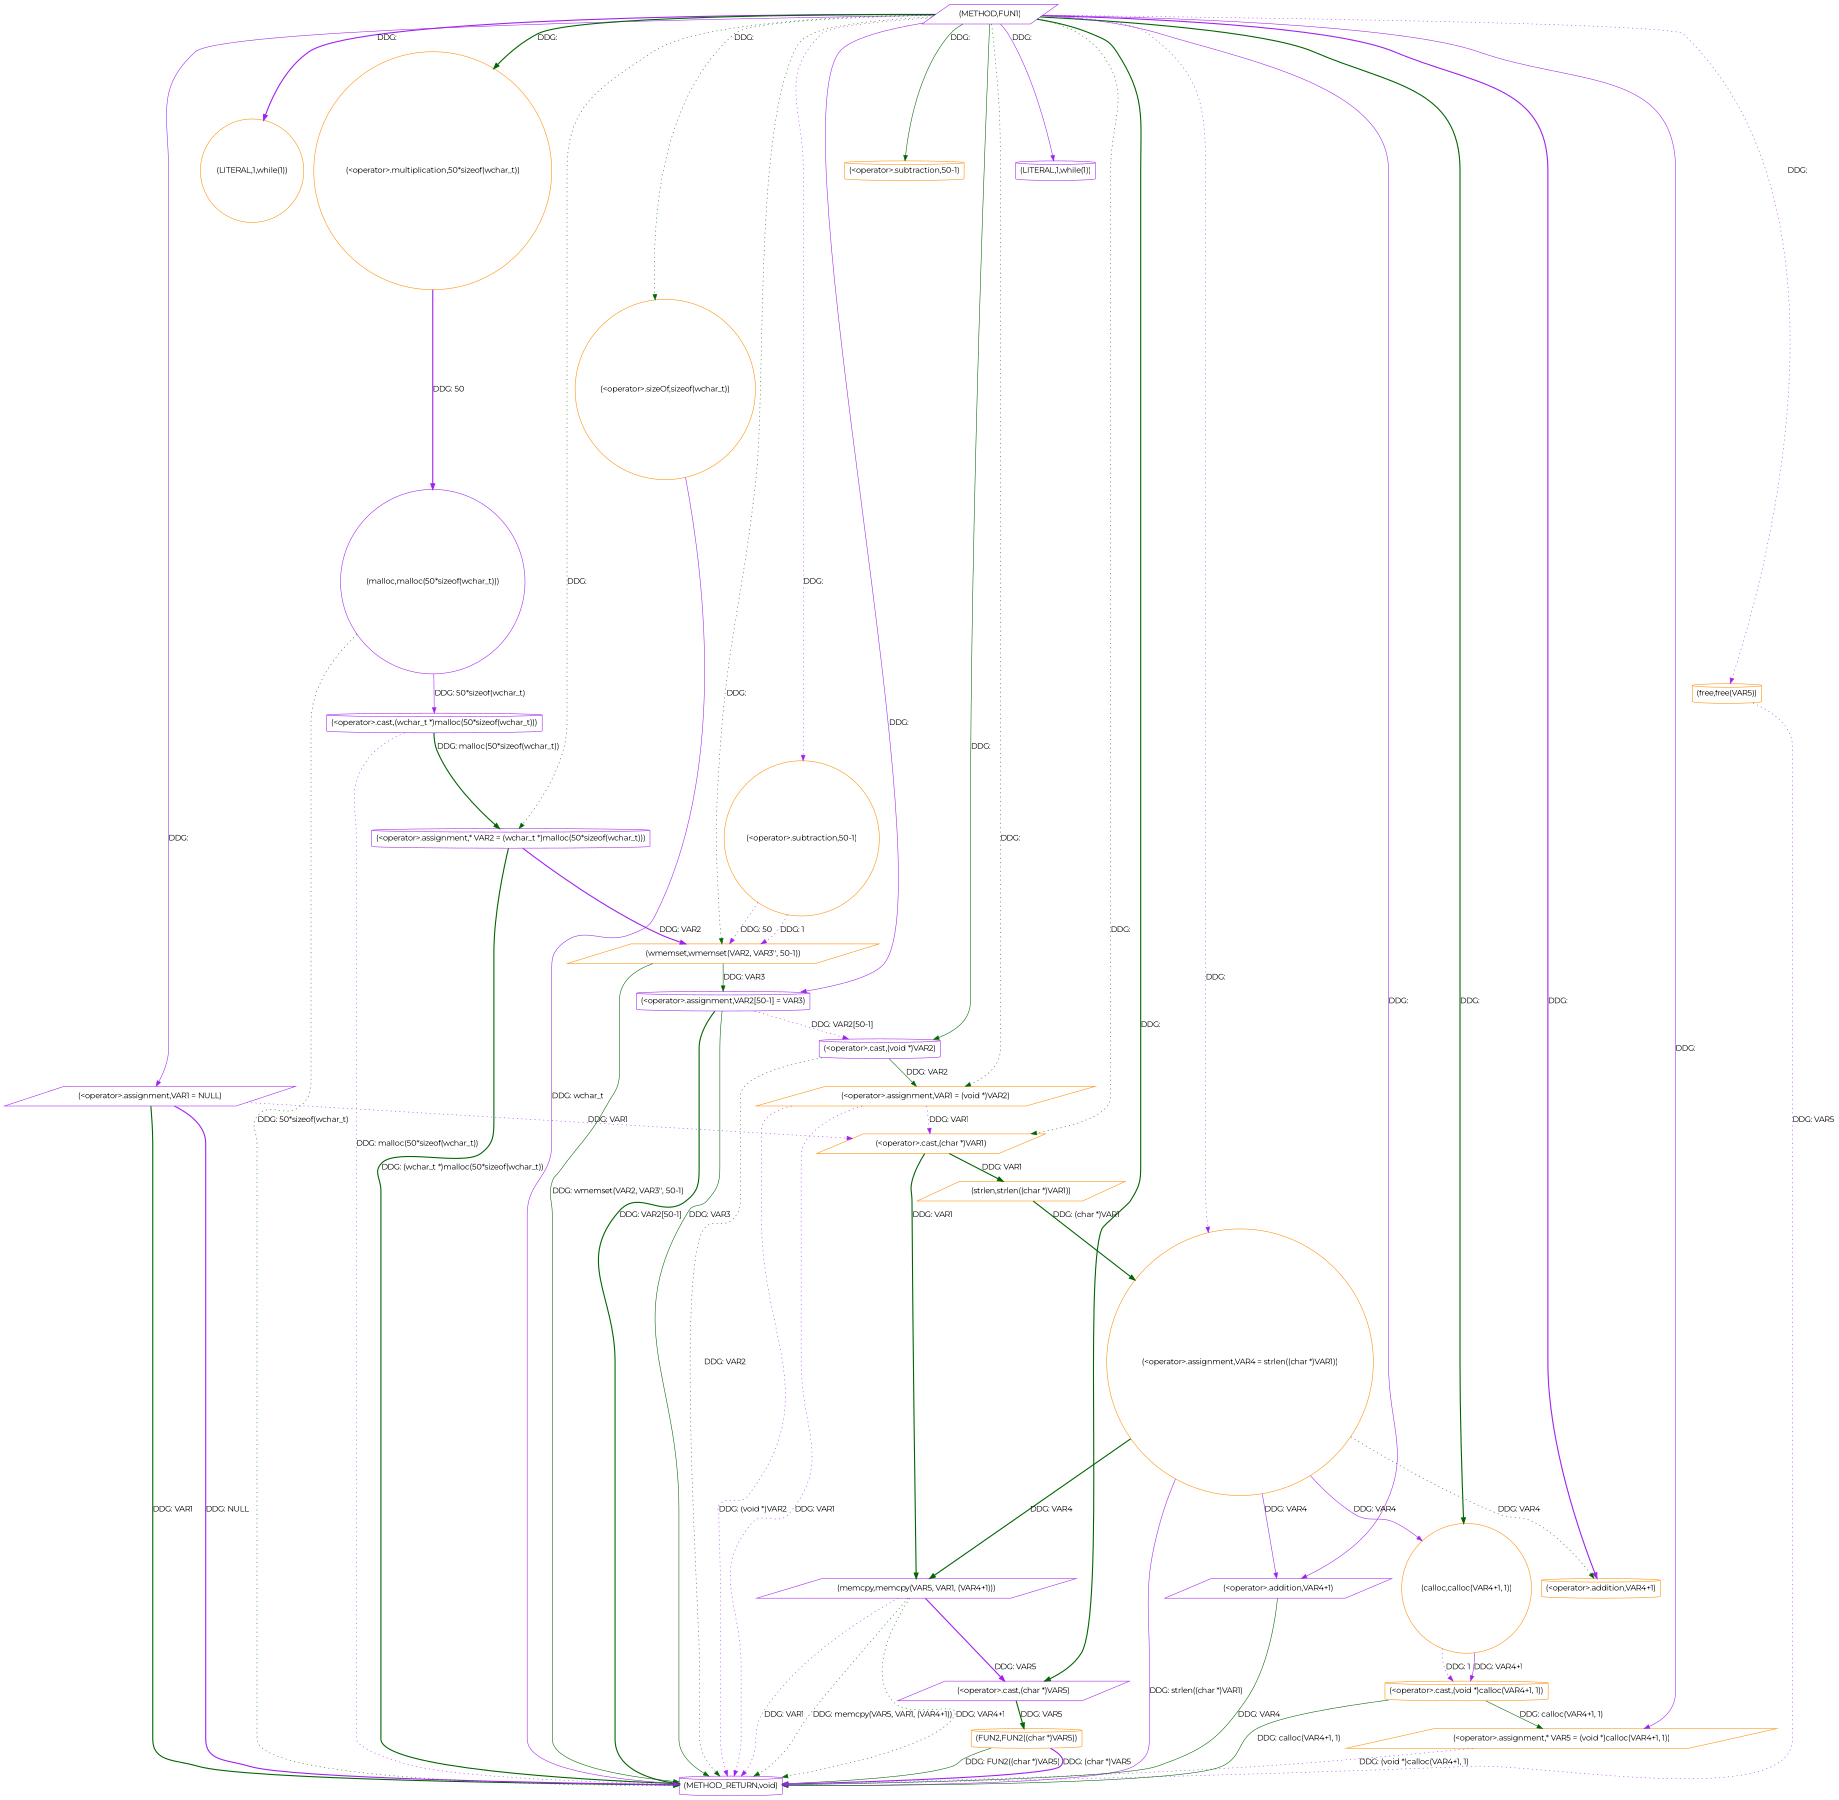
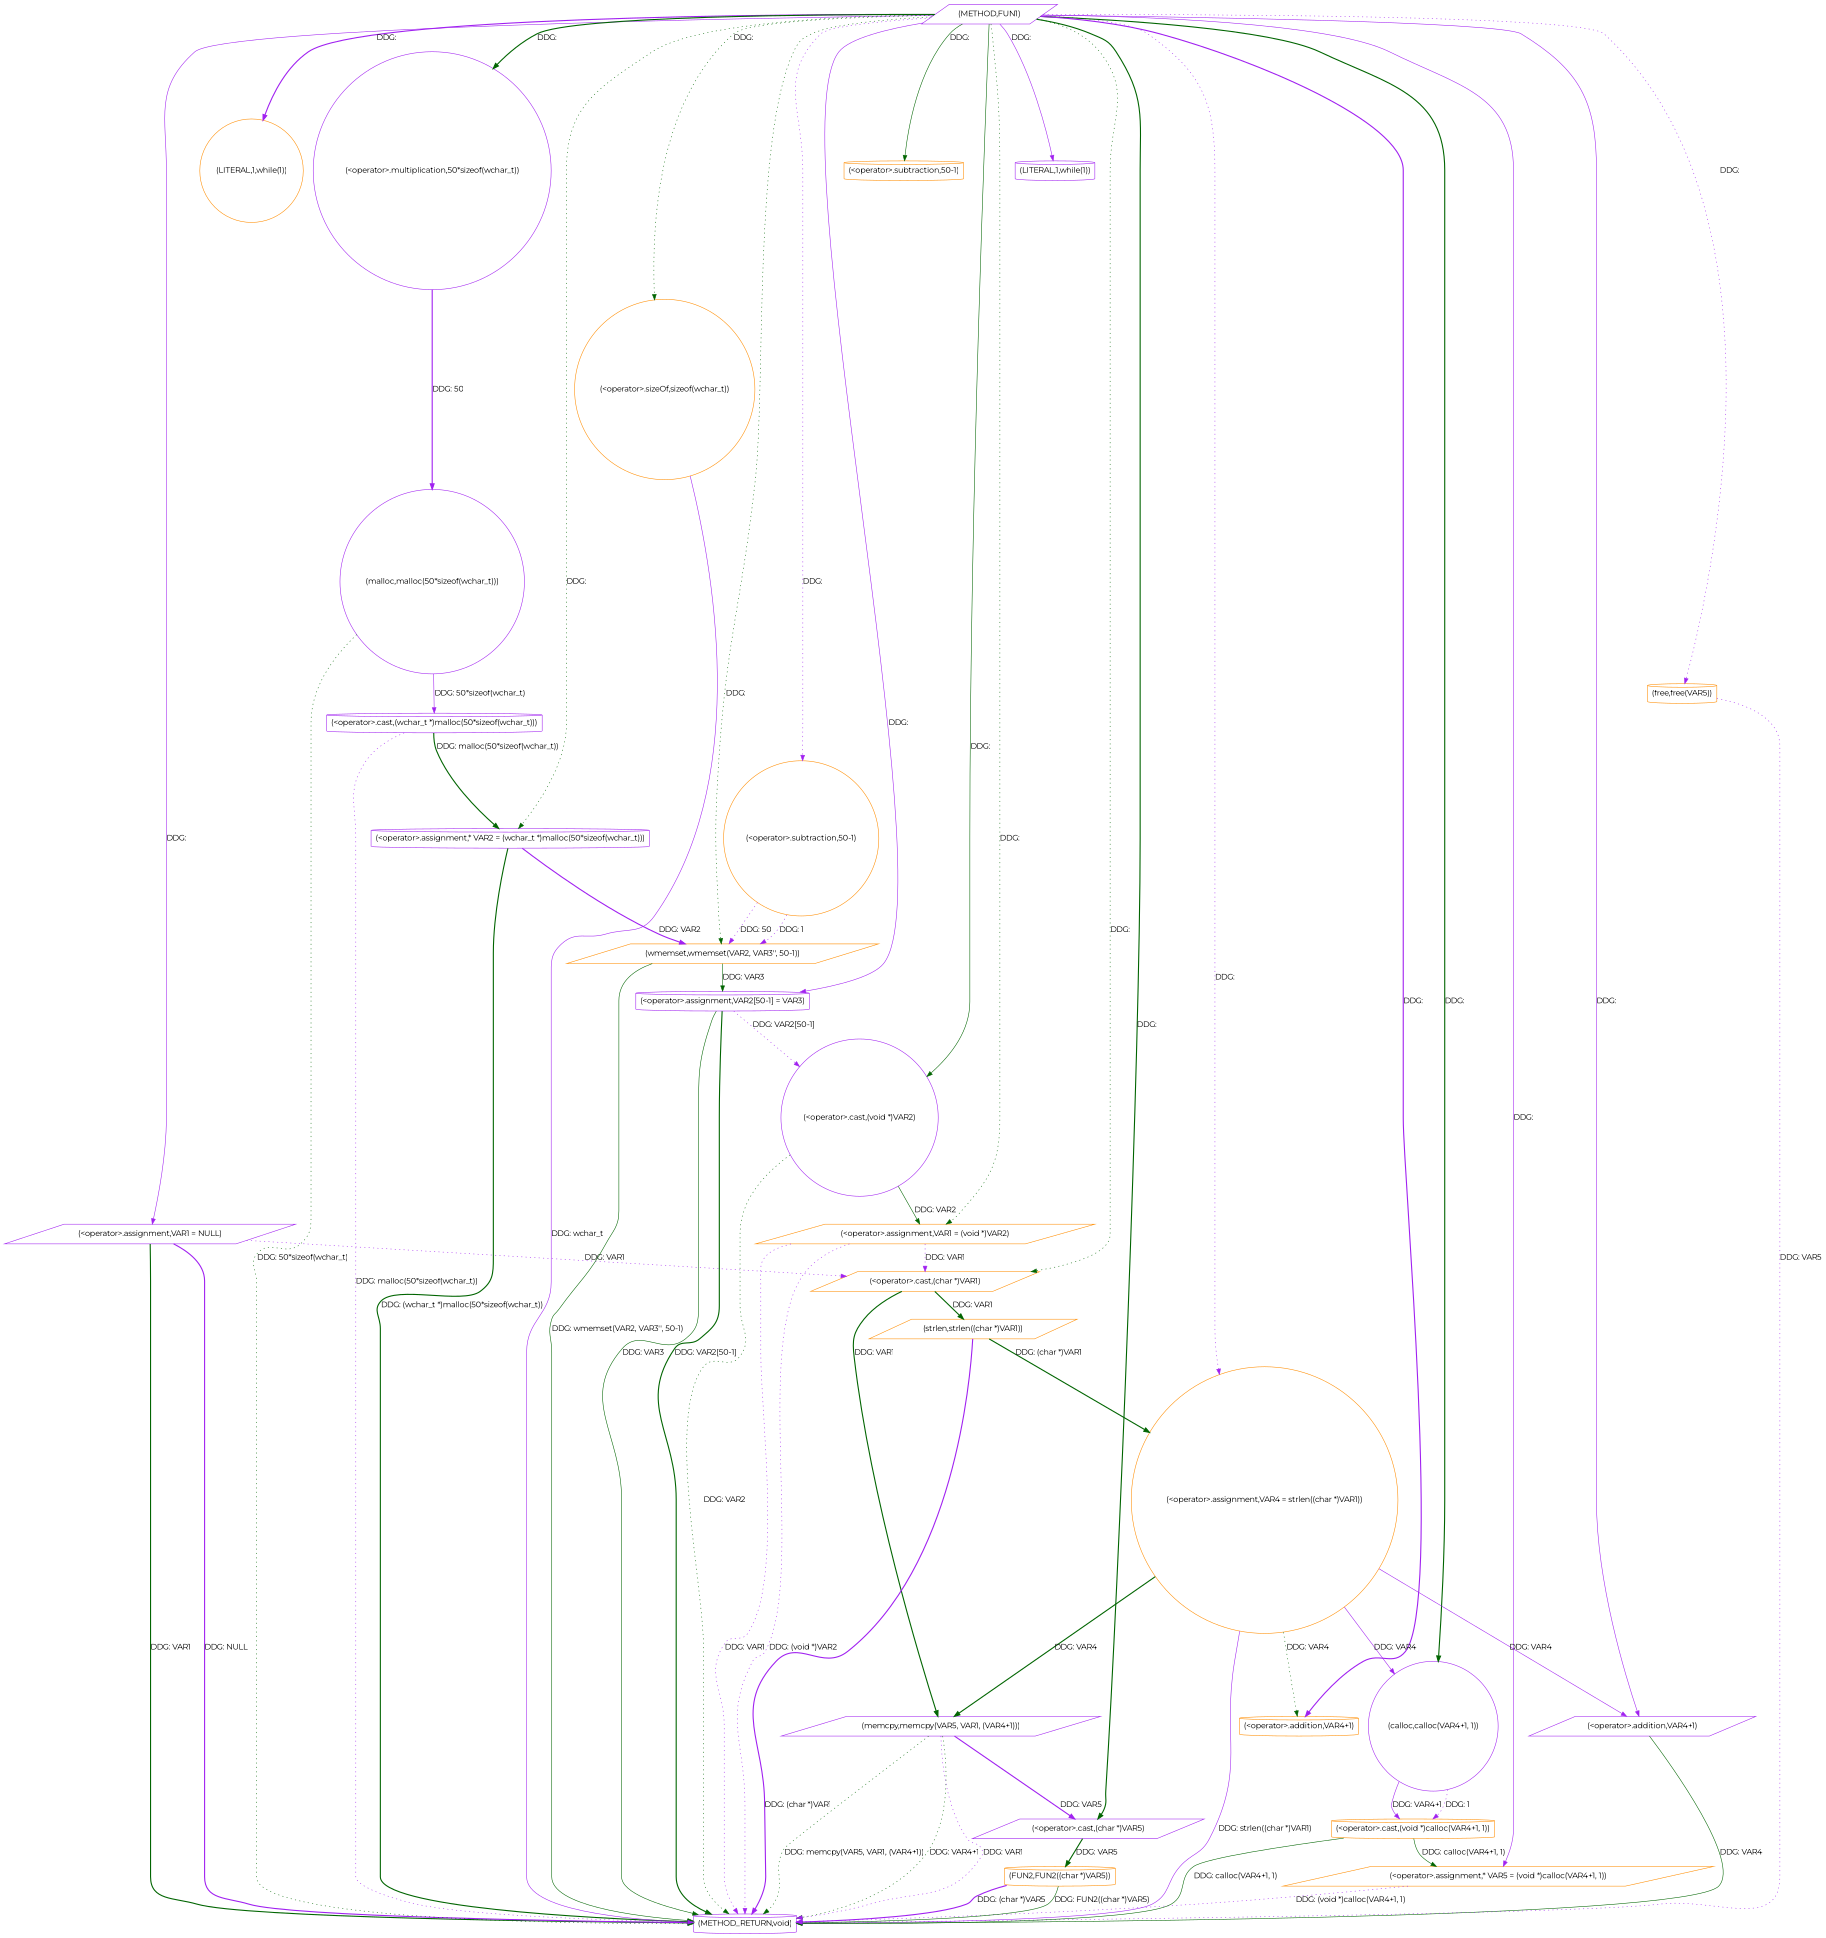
node "(<operator>.multiplication,50*sizeof(wchar_t))": color darkorange -> purple
node "(<operator>.cast,(void *)VAR2)": shape cylinder -> circle
node "(calloc,calloc(VAR4+1, 1))": color darkorange -> purple
edge "(strlen,strlen((char *)VAR1))" -> "(METHOD_RETURN,void)": added, label "DDG: (char *)VAR1"
